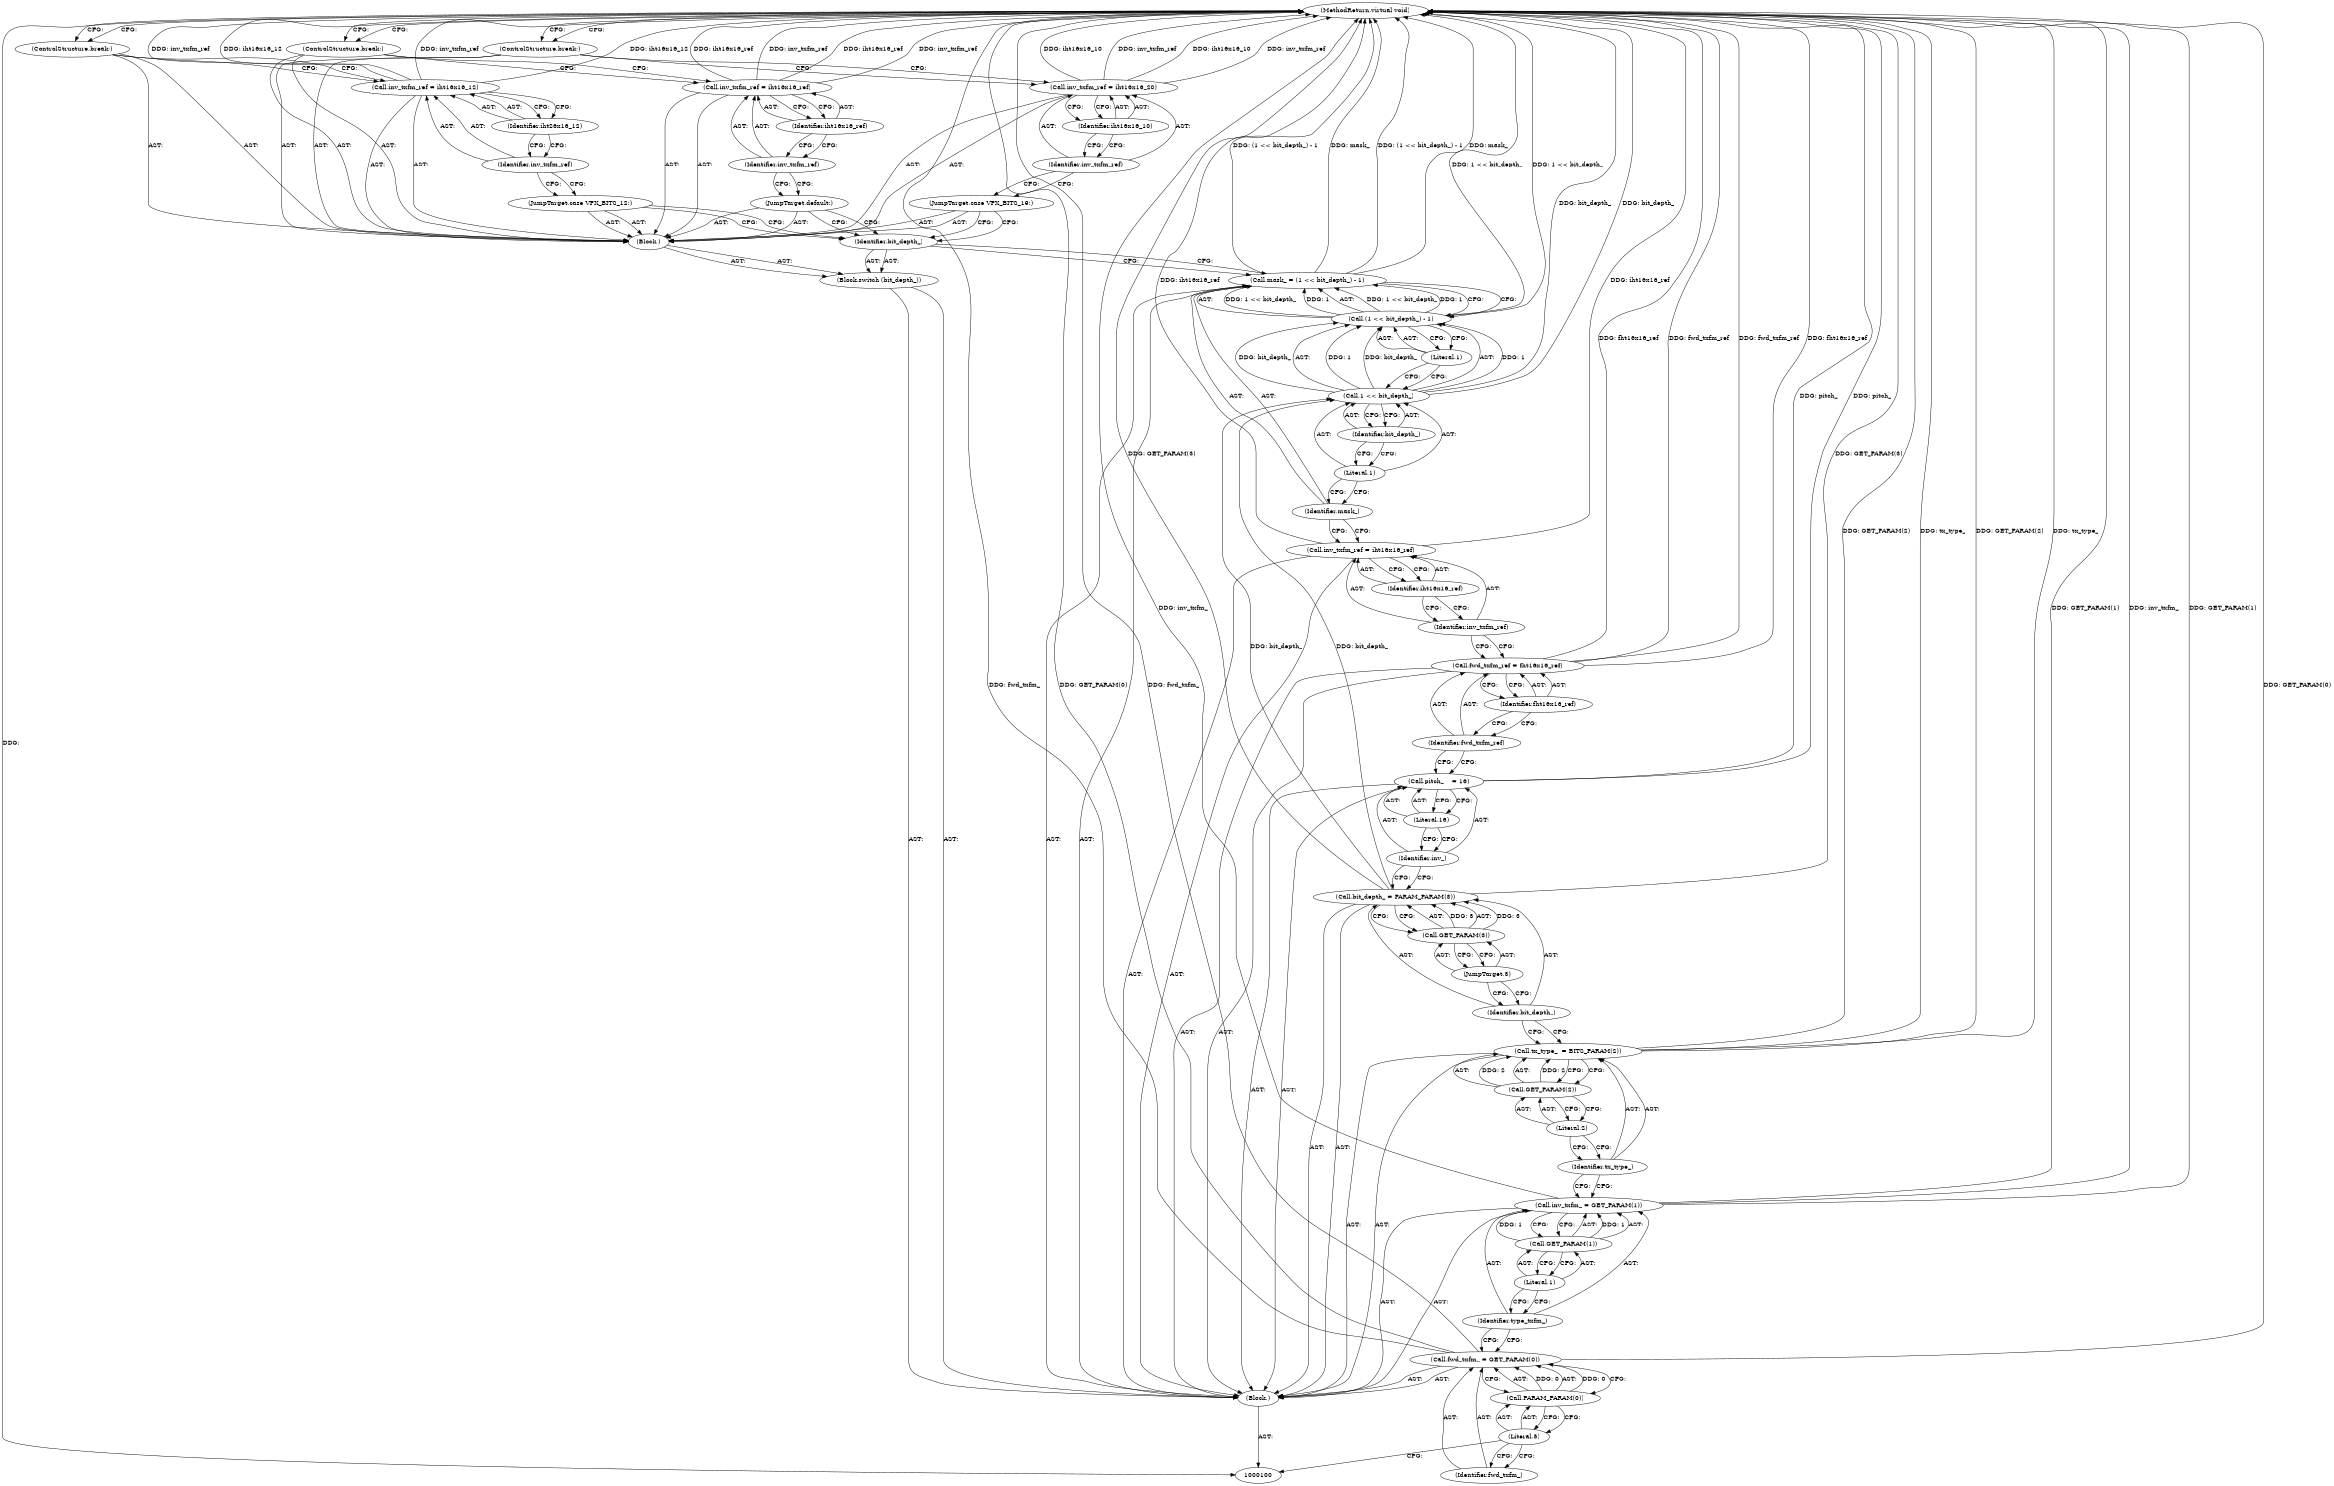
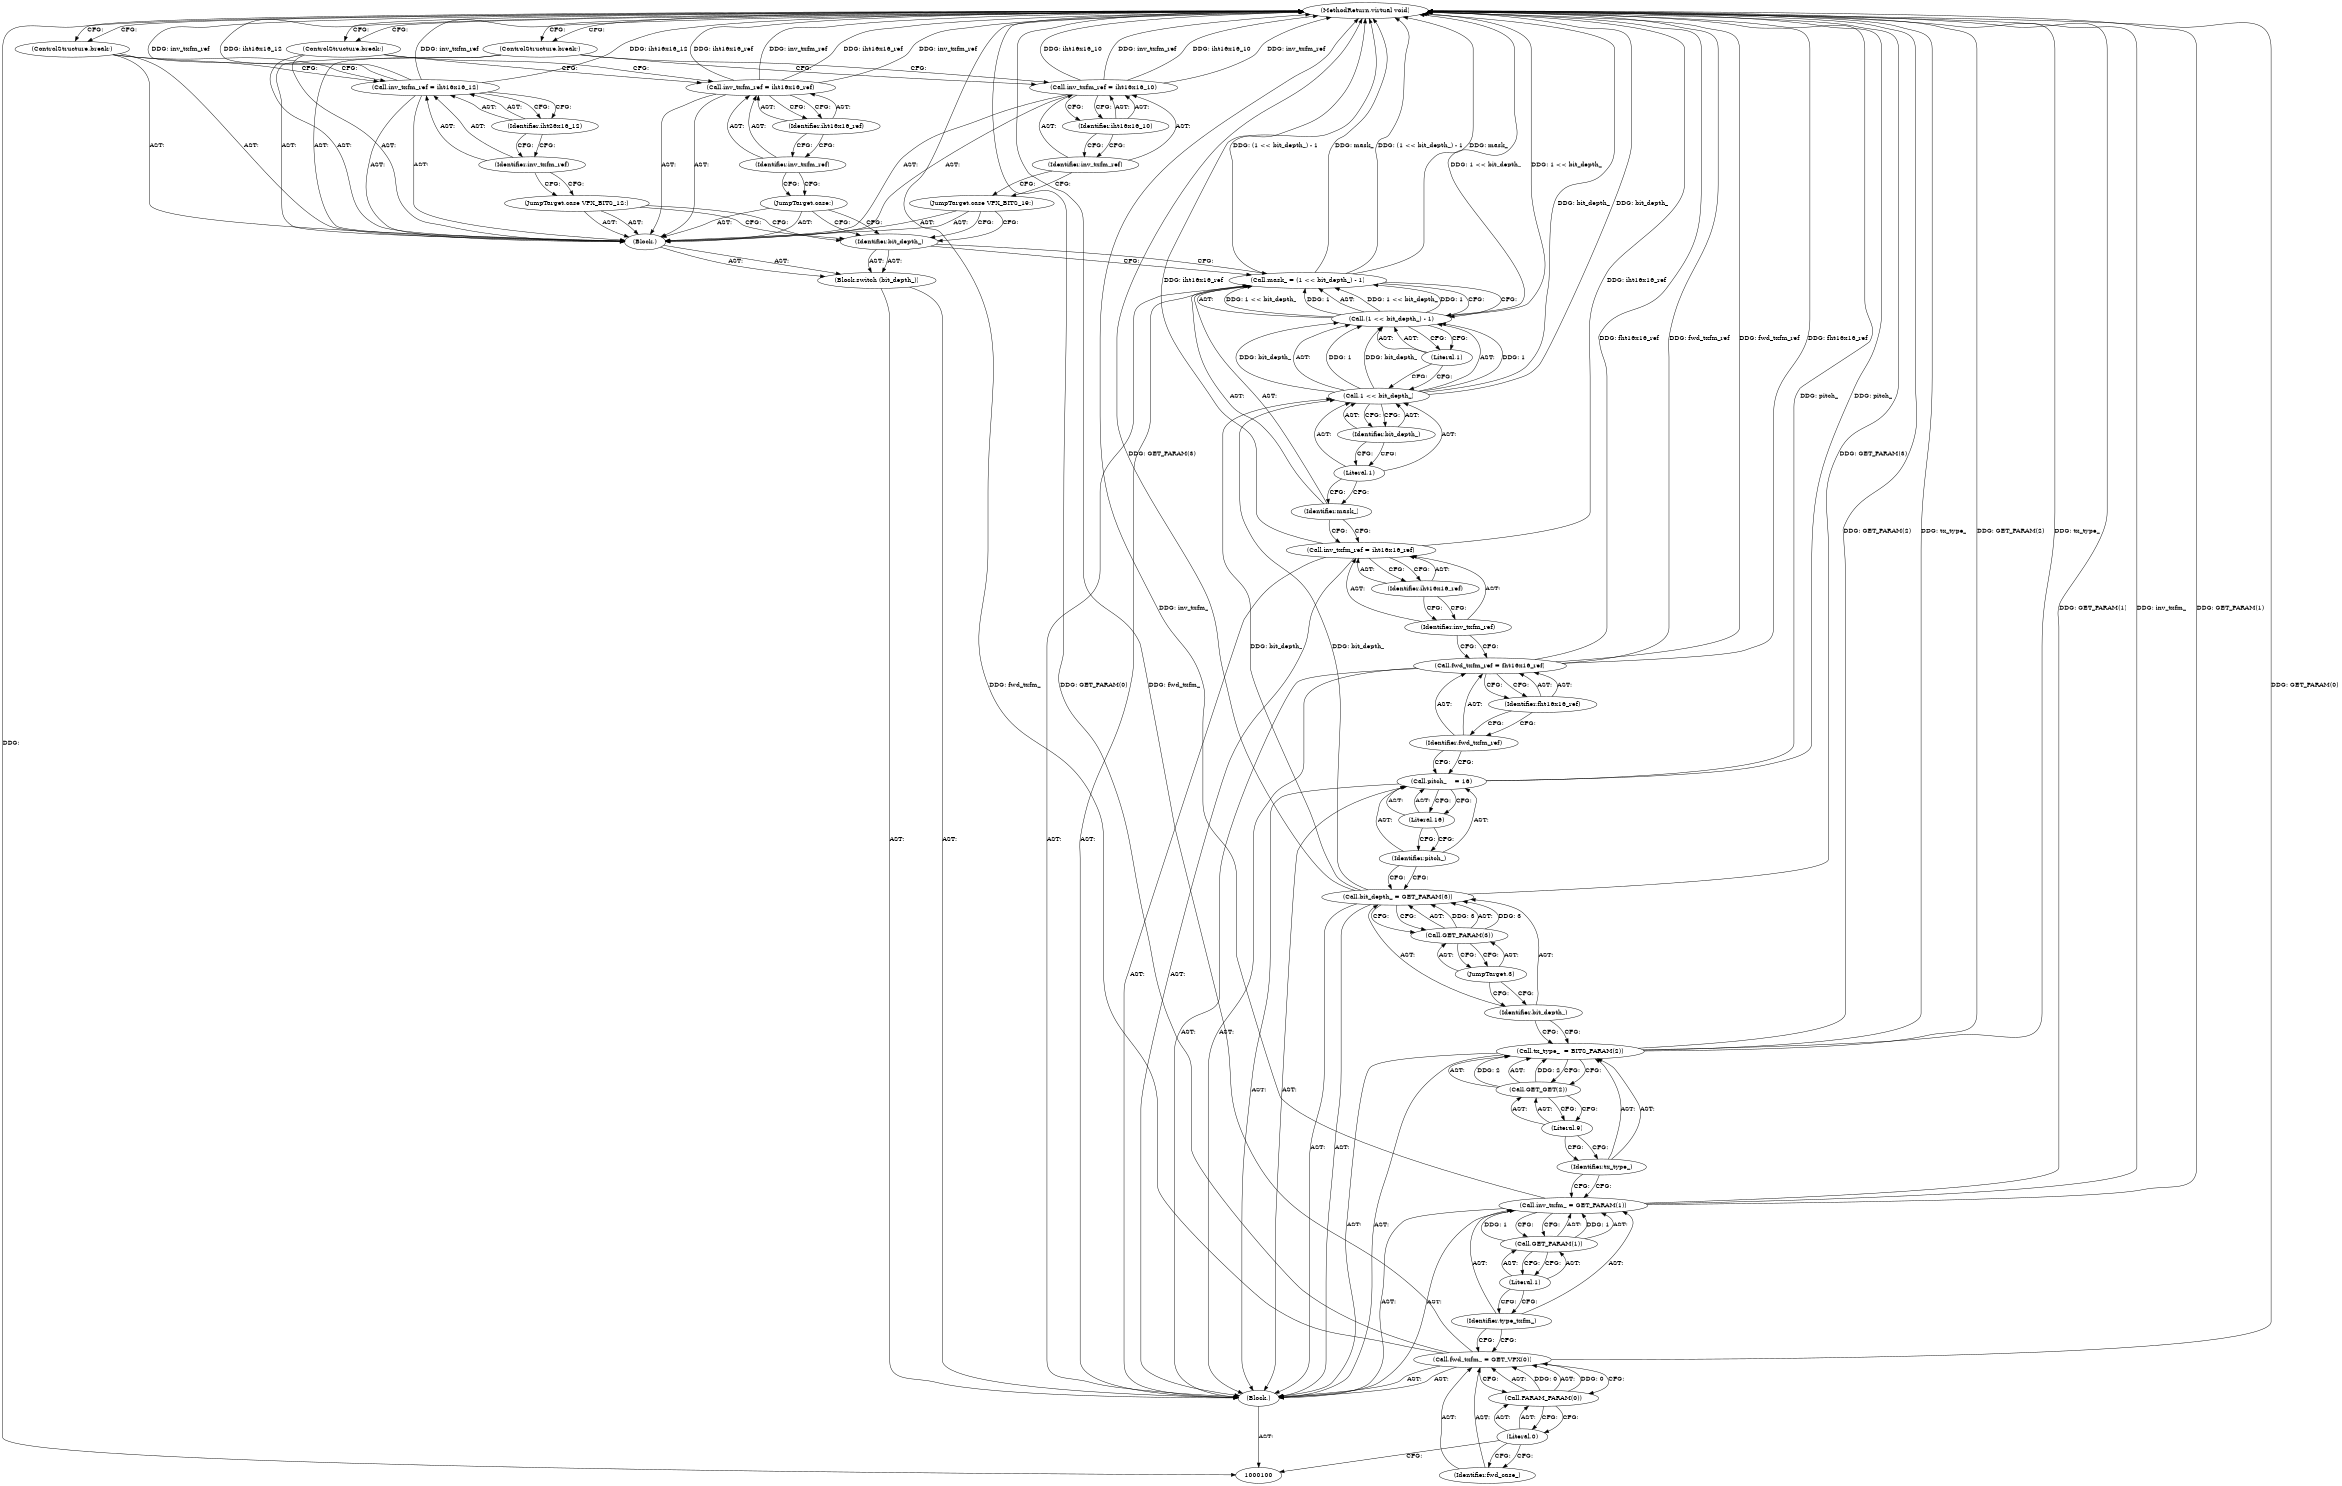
node "(Call,inv_txfm_ref = iht16x16_20)": label "(Call,inv_txfm_ref = iht16x16_20)" -> "(Call,inv_txfm_ref = iht16x16_10)"
node "(JumpTarget,default:)": label "(JumpTarget,default:)" -> "(JumpTarget,case:)"
node "(Identifier,inv_)": label "(Identifier,inv_)" -> "(Identifier,pitch_)"
node "(Call,bit_depth_ = PARAM_PARAM(3))": label "(Call,bit_depth_ = PARAM_PARAM(3))" -> "(Call,bit_depth_ = GET_PARAM(3))"
node "(Call,GET_PARAM(2))": label "(Call,GET_PARAM(2))" -> "(Call,GET_GET(2))"
node "(Literal,2)": label "(Literal,2)" -> "(Literal,9)"
node "(Call,fwd_txfm_ = GET_PARAM(0))": label "(Call,fwd_txfm_ = GET_PARAM(0))" -> "(Call,fwd_txfm_ = GET_VPX(0))"
node "(Literal,5)": label "(Literal,5)" -> "(Literal,0)"
node "(Identifier,fwd_txfm_)": label "(Identifier,fwd_txfm_)" -> "(Identifier,fwd_case_)"
